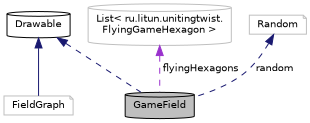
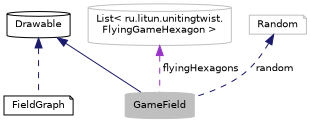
edge "GameField" -> "Drawable": style dashed -> solid
edge "FieldGraph" -> "Drawable": style solid -> dashed
node "FieldGraph": color grey75 -> black
node "GameField": color black -> grey75
